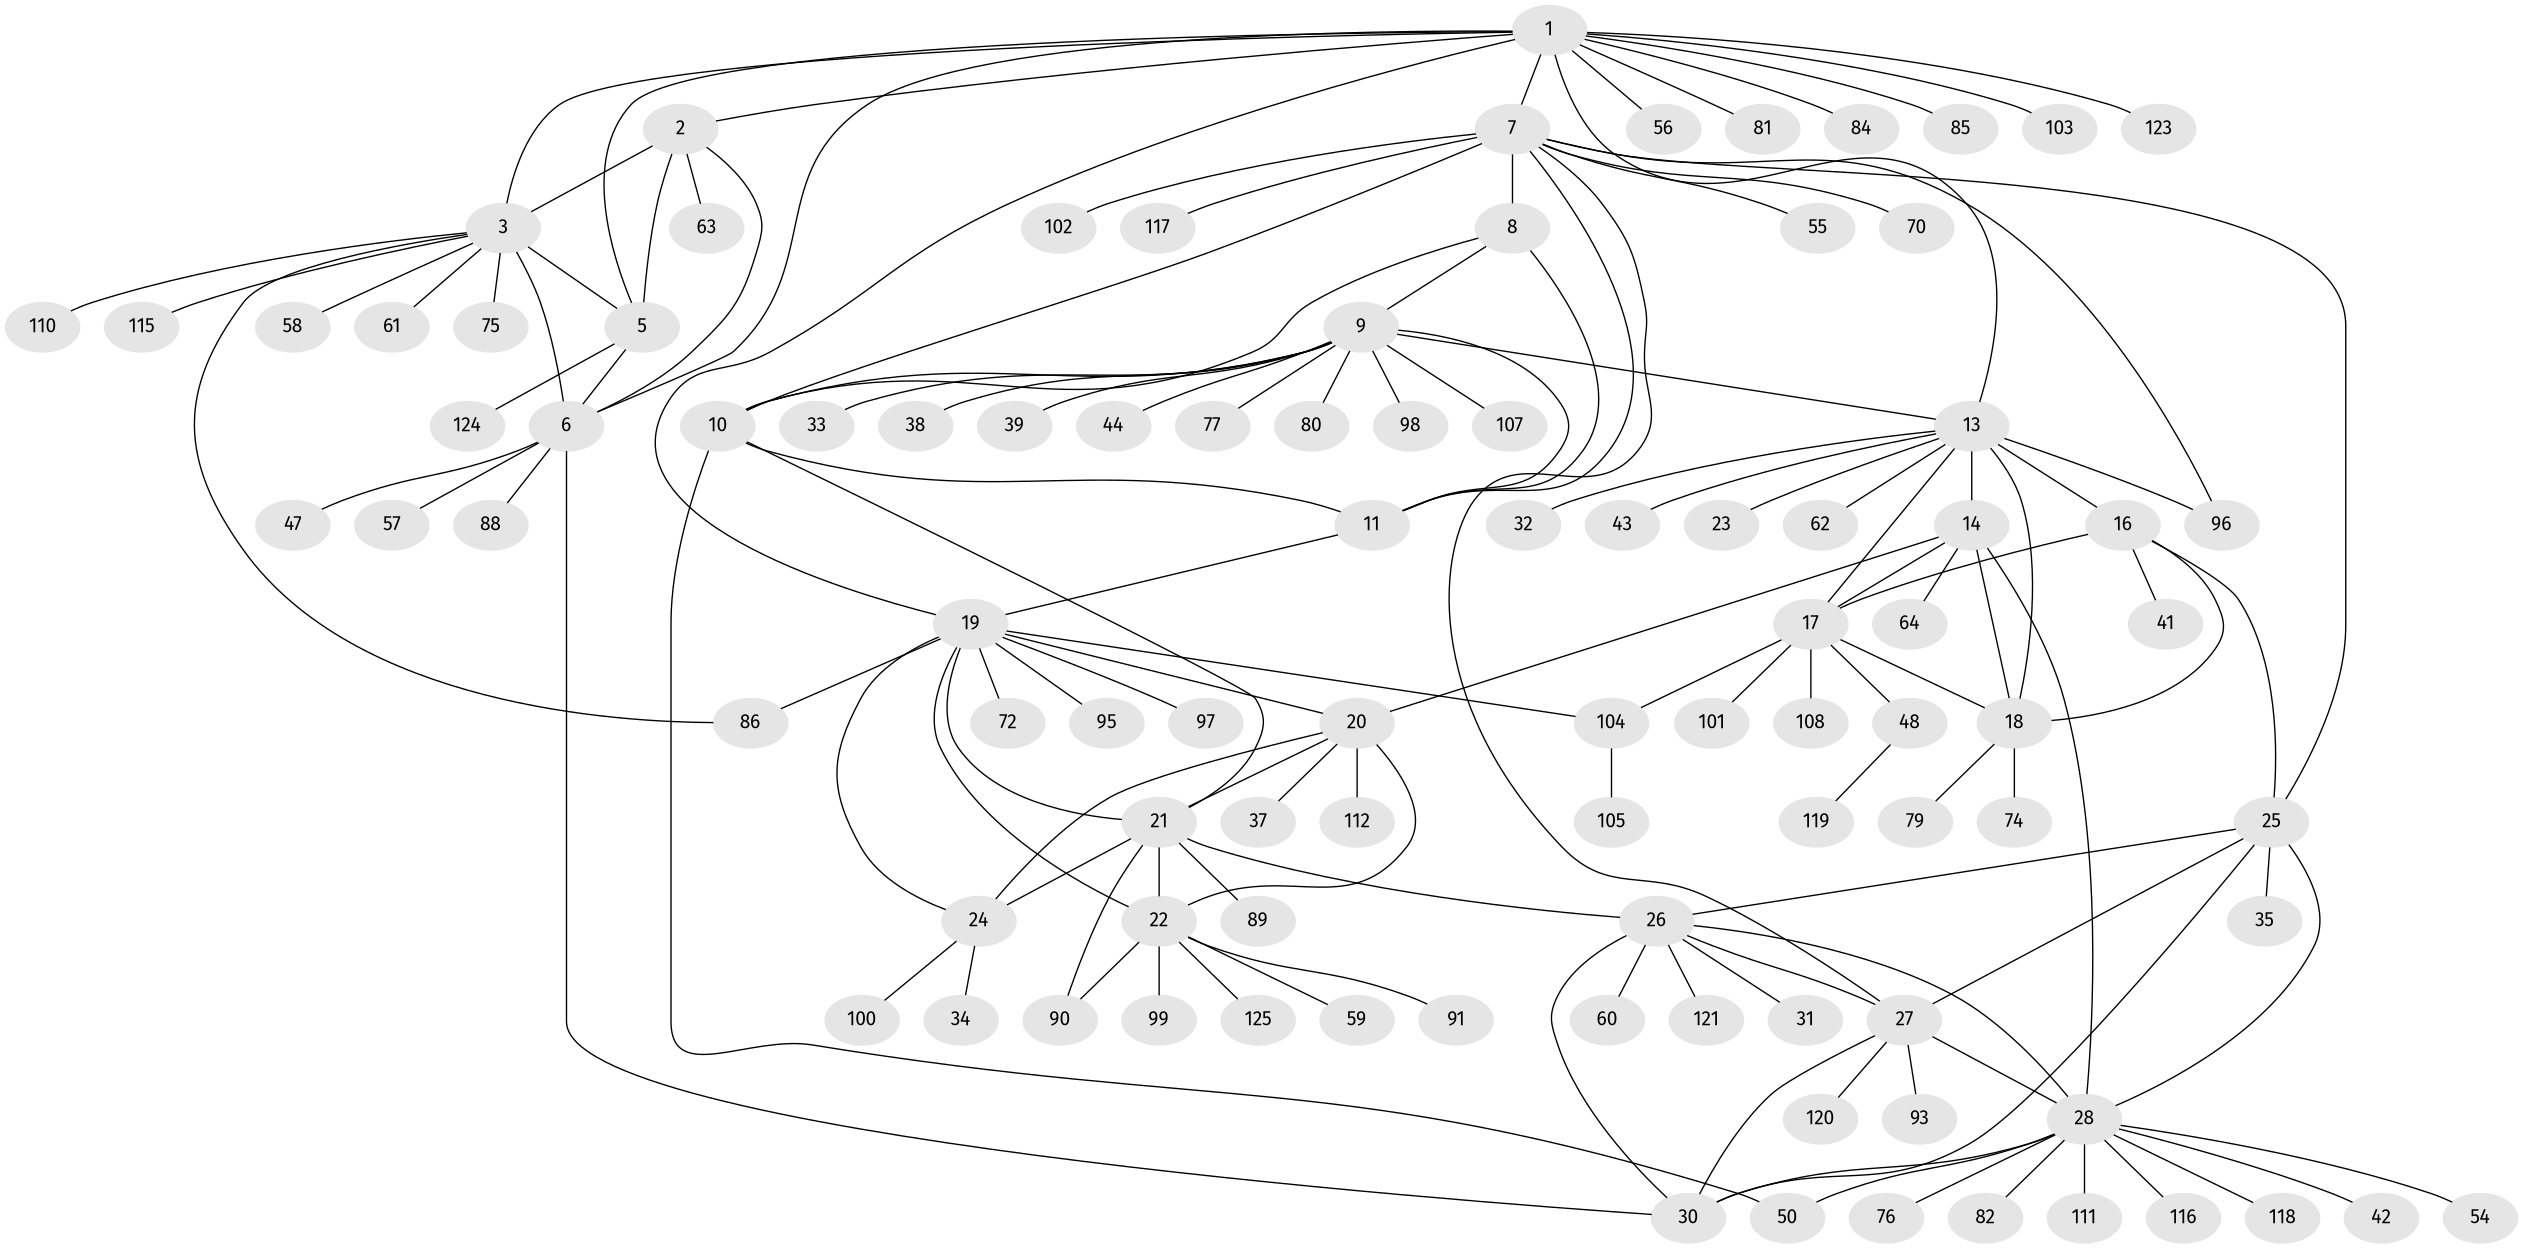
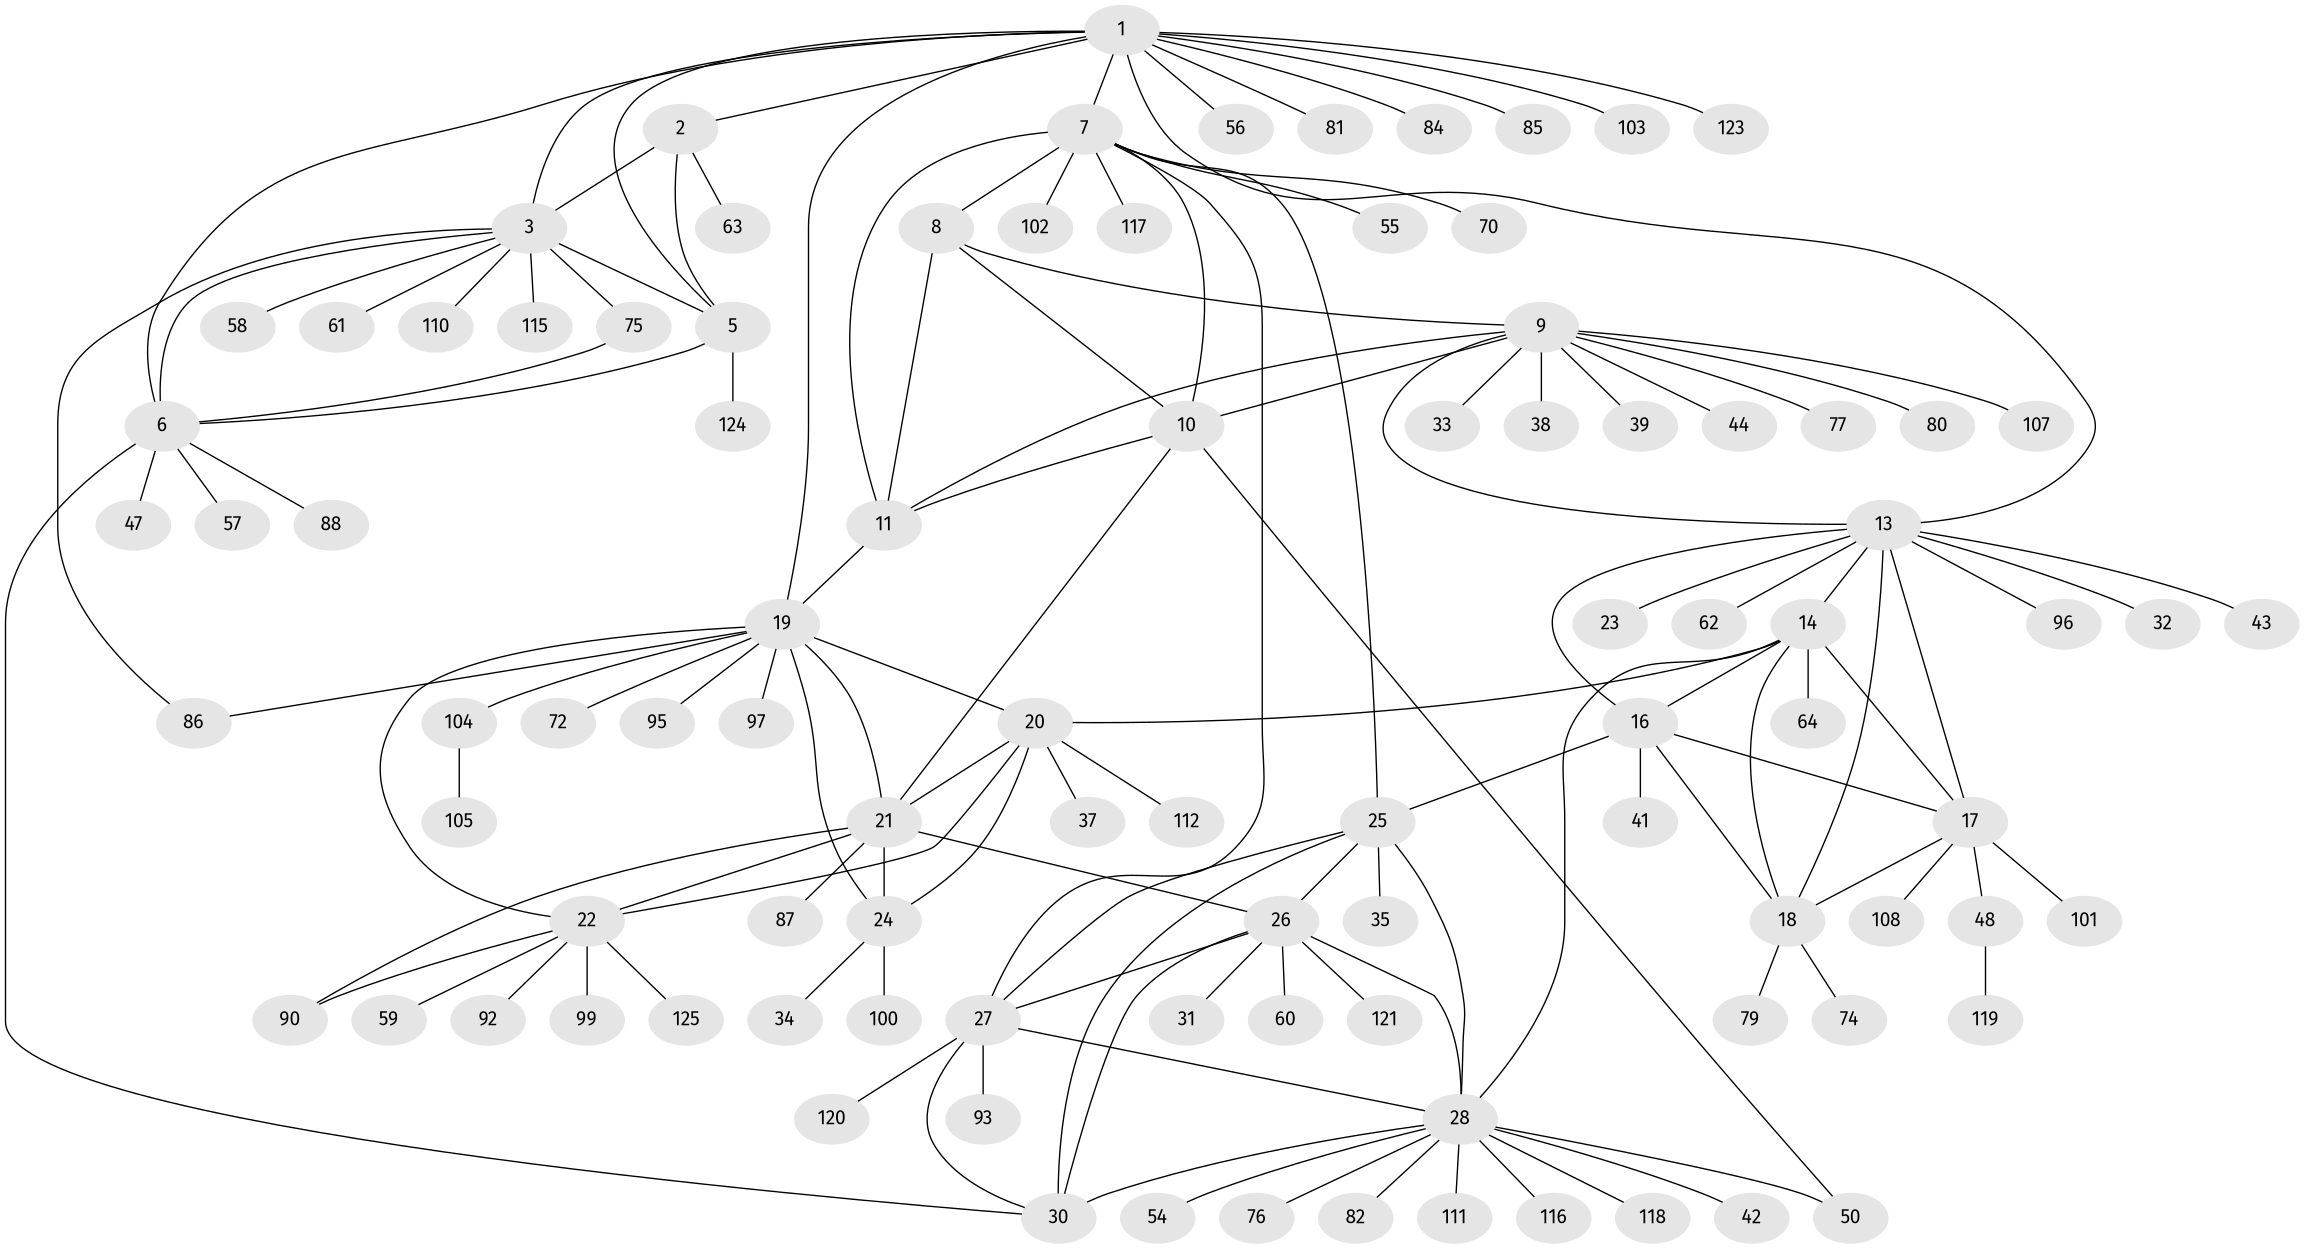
edge "7" -- "96": removed
edge "2" -- "6": now "75" -- "6"
node "98": removed
edge "17" -- "104": removed
edge "14" -- "16": added
node "89": label "89" -> "87"
node "91": label "91" -> "92"
